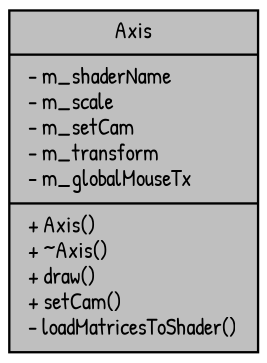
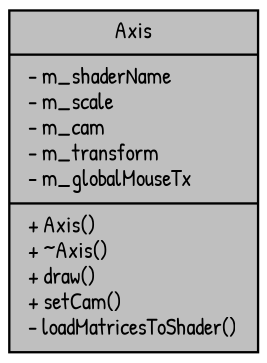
node "Axis": text "- m_setCam" -> "- m_cam"
